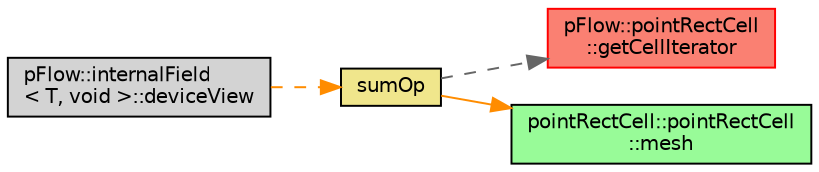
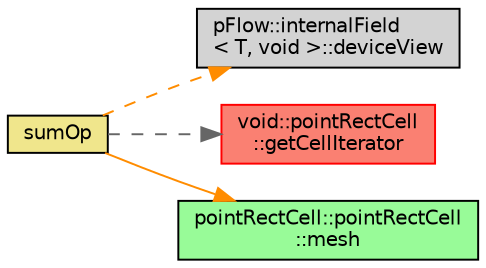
node "pFlow::pointRectCell ::getCellIterator": label "pFlow::pointRectCell ::getCellIterator" -> "void::pointRectCell ::getCellIterator"
edge "pFlow::internalField < T, void >::deviceView" -> "sumOp": reversed
